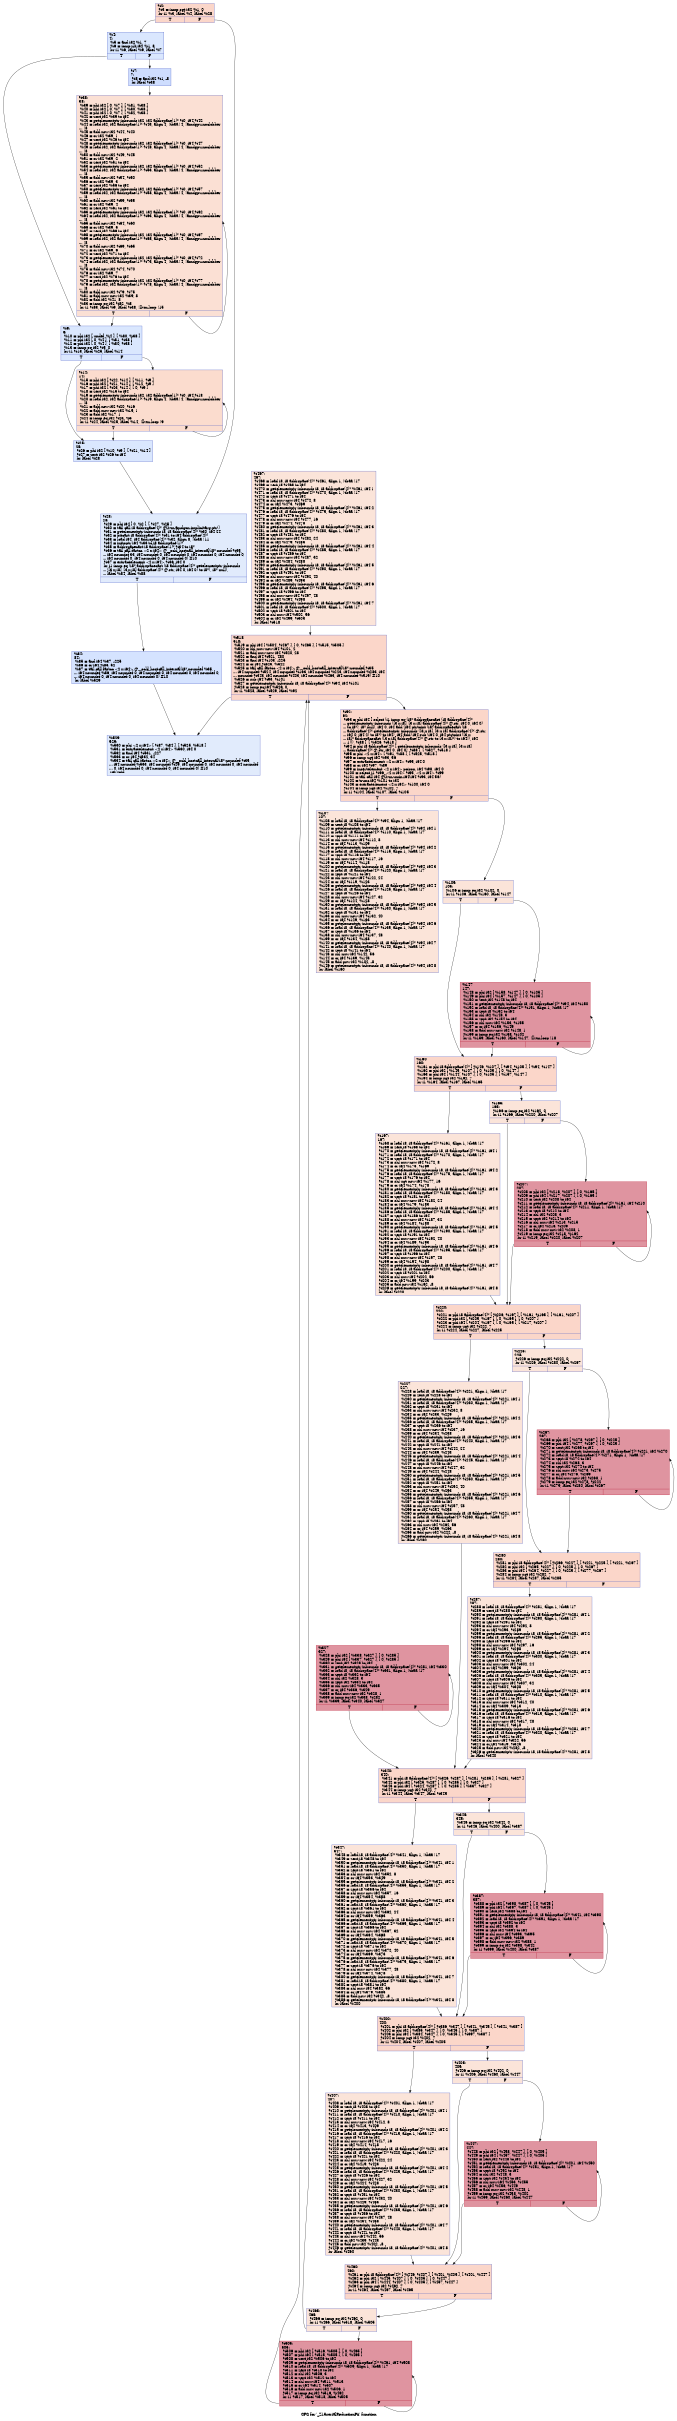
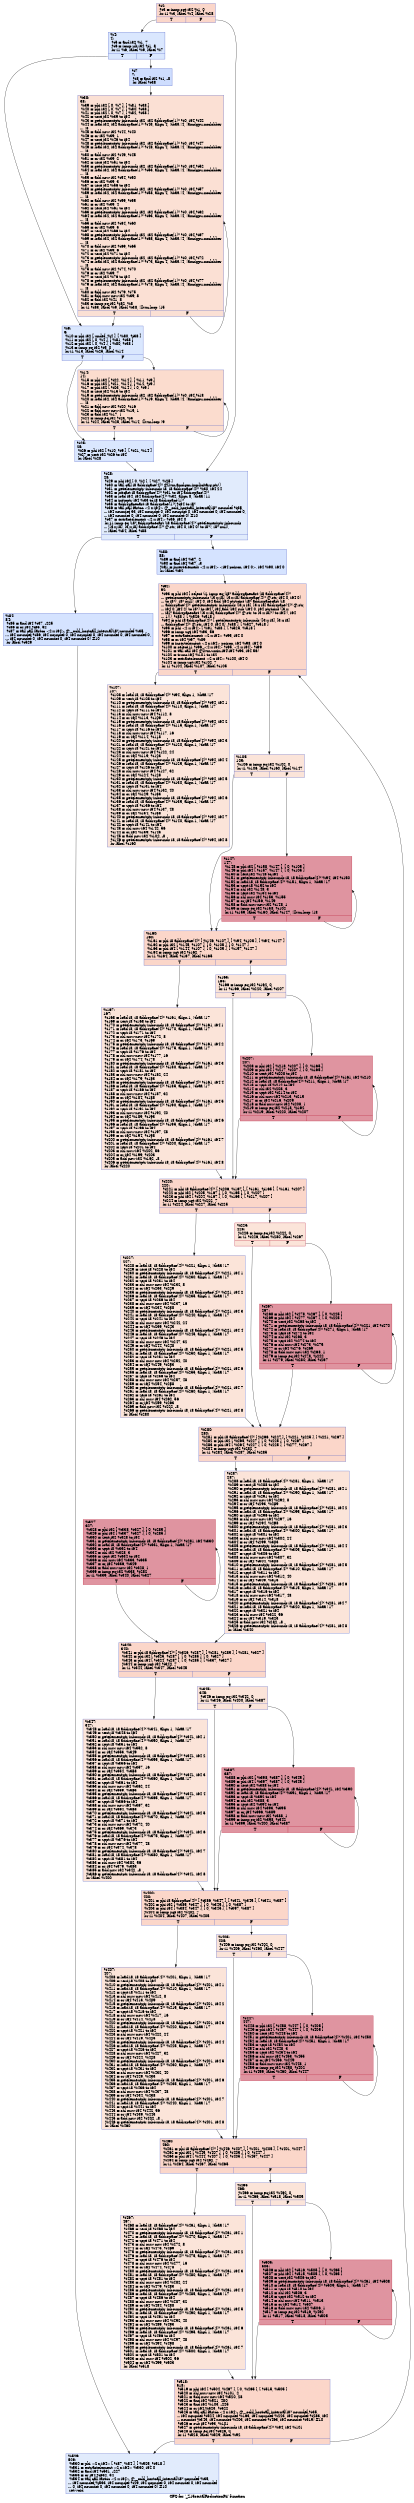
node "%88:": added
node "%167:": text "%178 = shl ugt nsw i64 %177, 16" -> "%178 = shl nuw nsw i64 %177, 16"
node "%225:": color #3d50c3ff -> #b70d28ff
edge "%227:" -> "%340:": now "%227:" -> "%280:"
edge "%460:" -> "%467:": added
